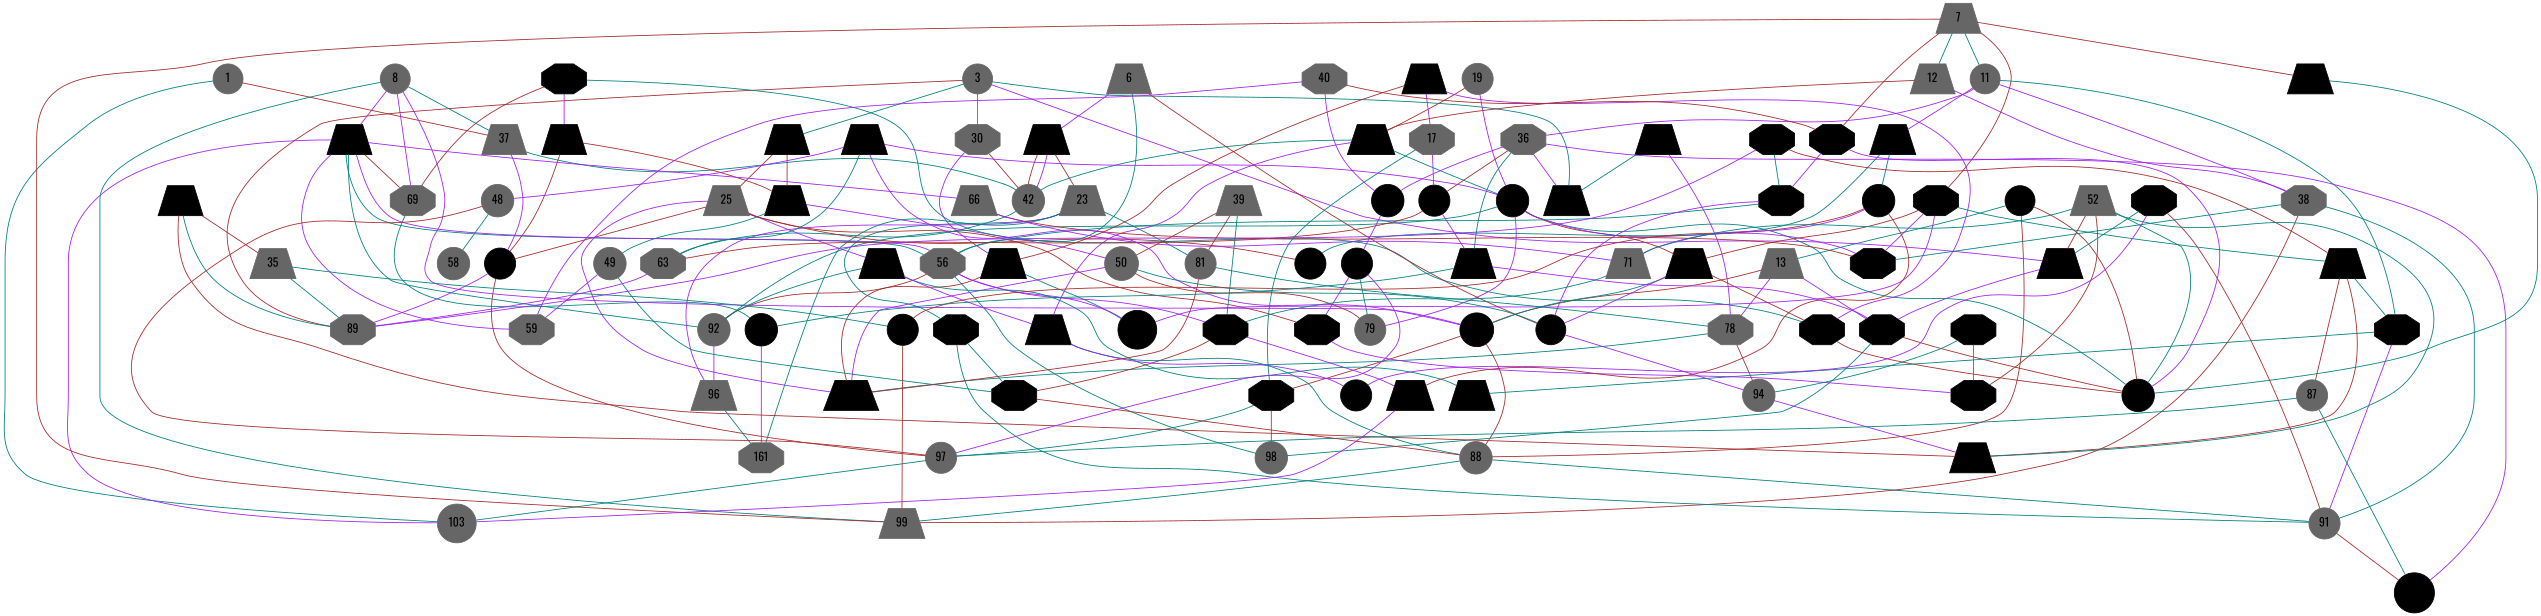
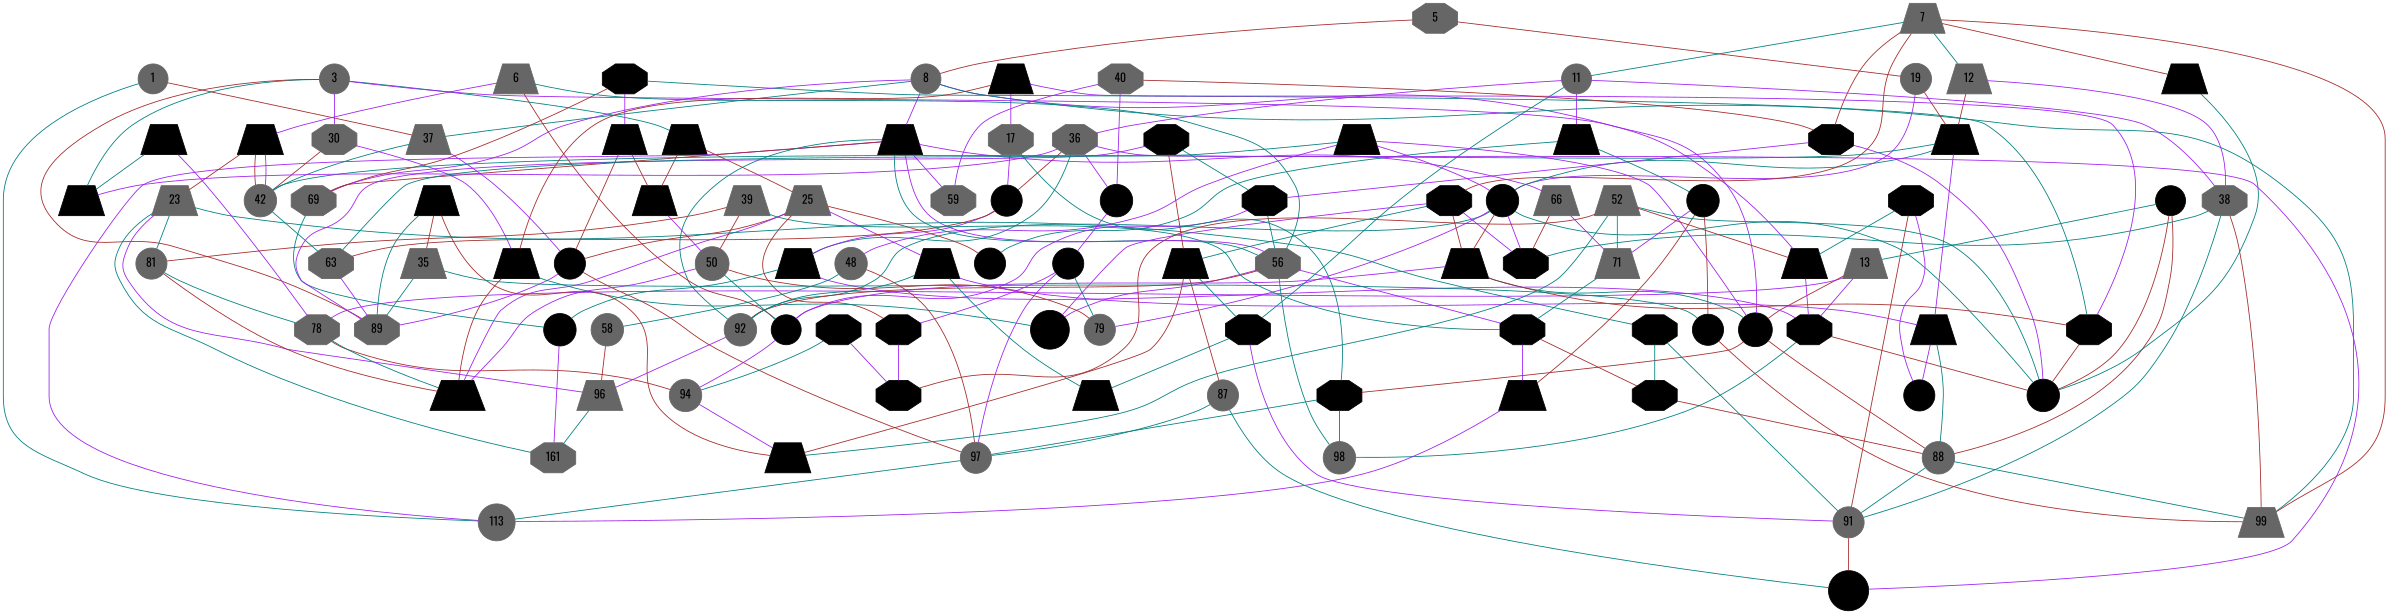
node "5": added
node "49": removed
edge "58" -- "96": added
node "103": label "103" -> "113"
